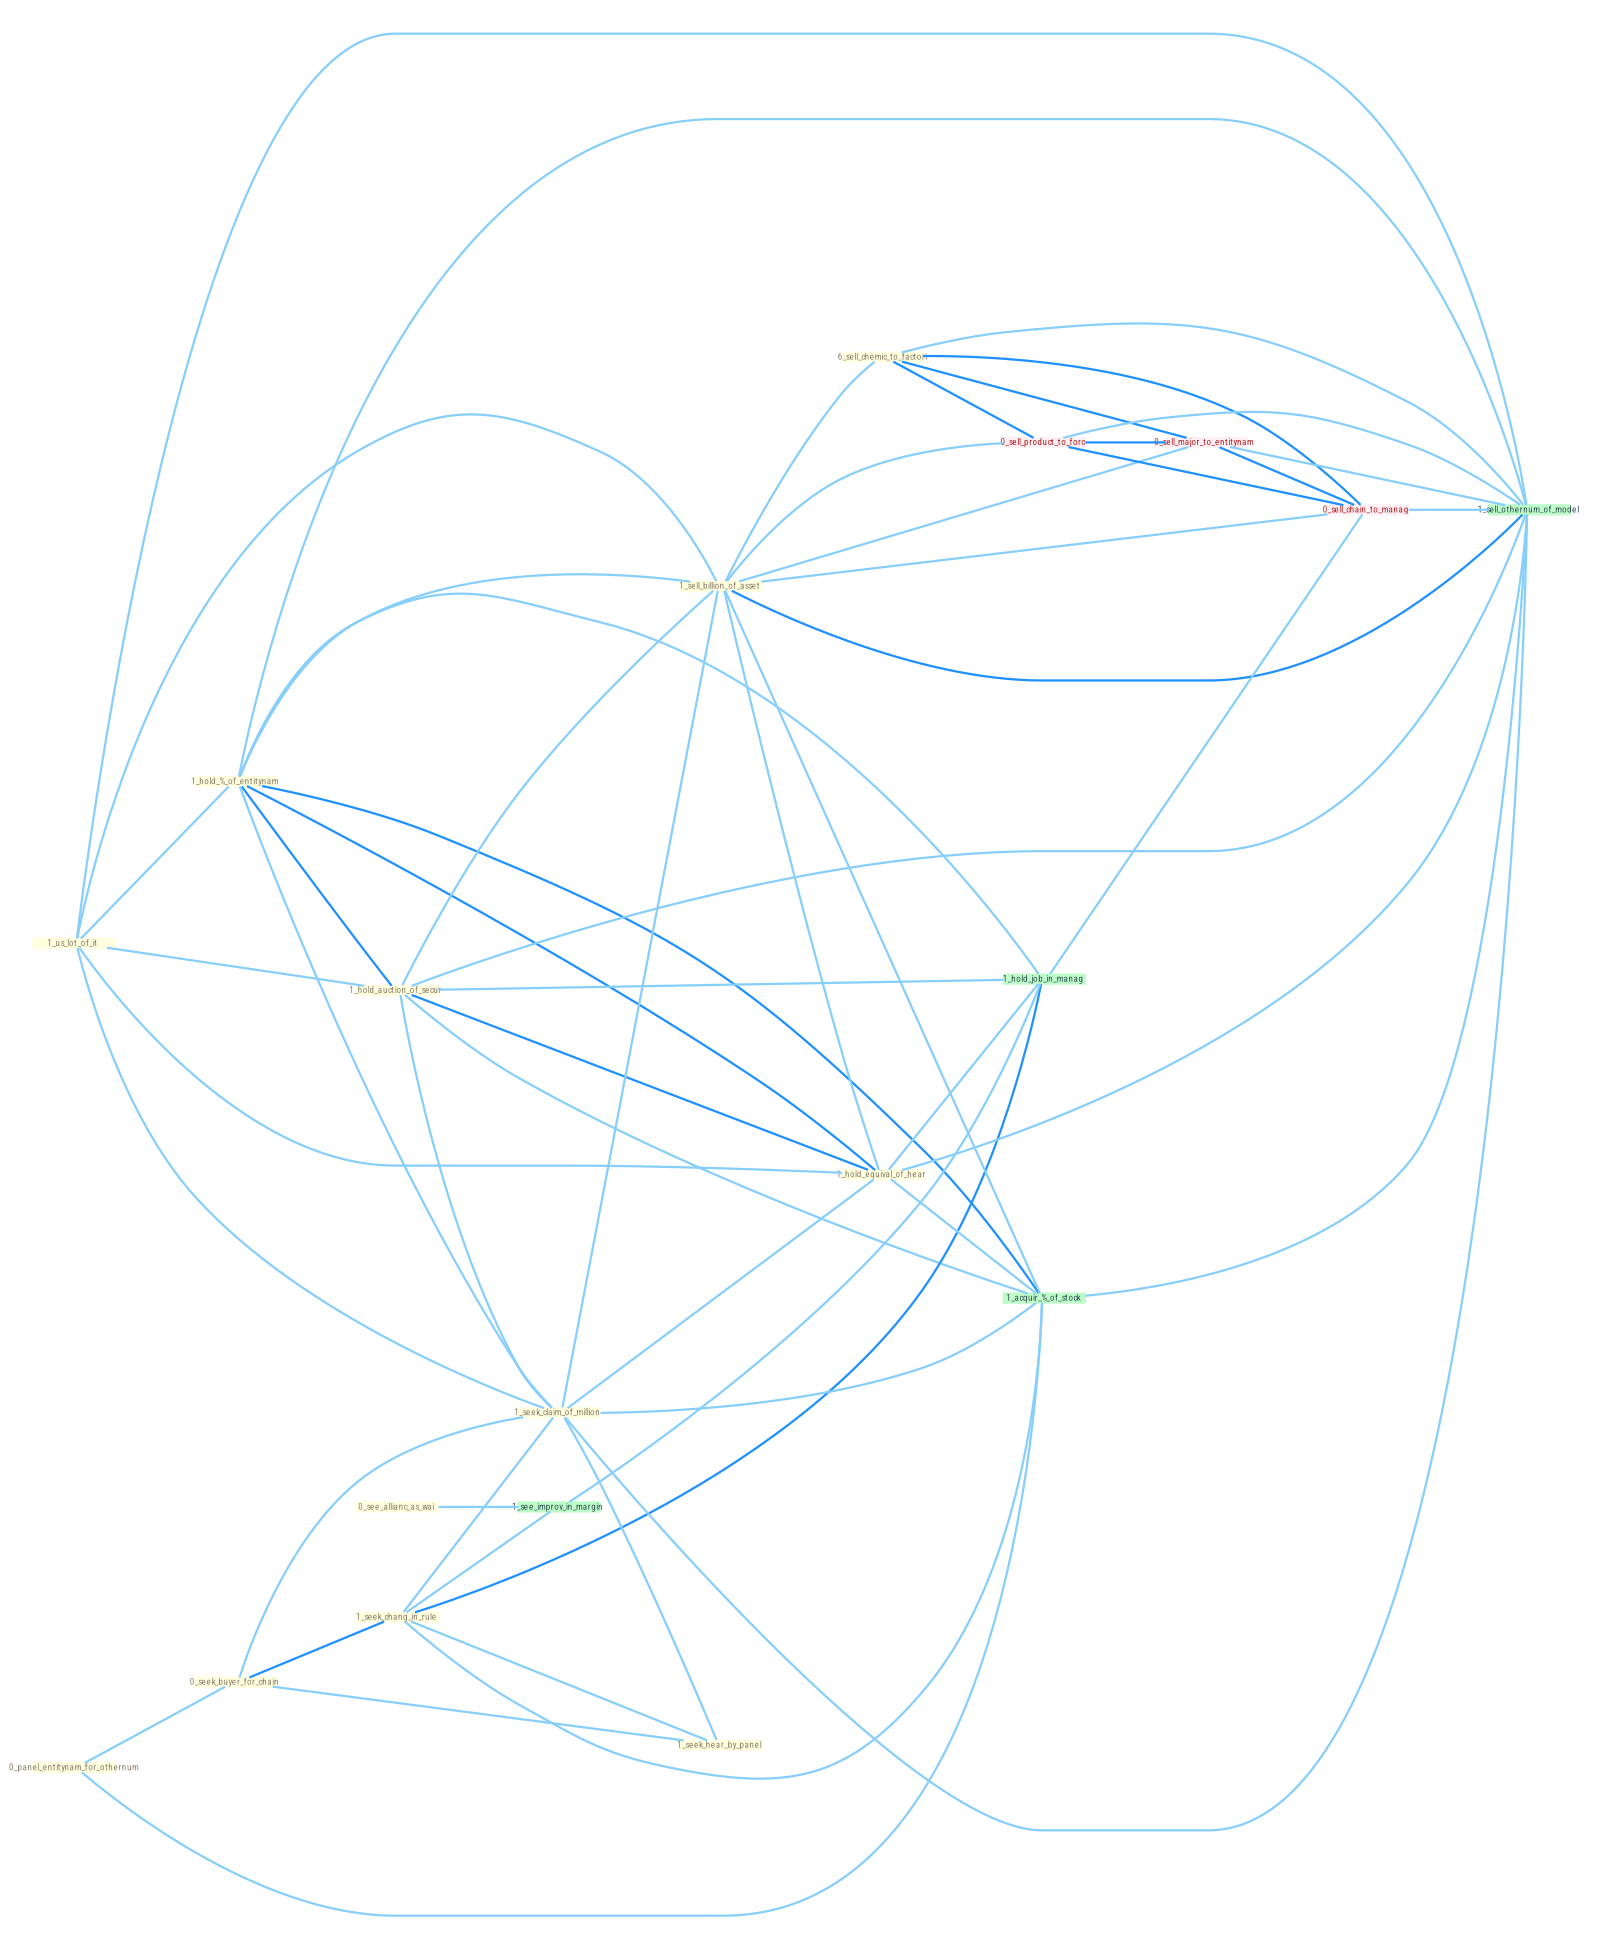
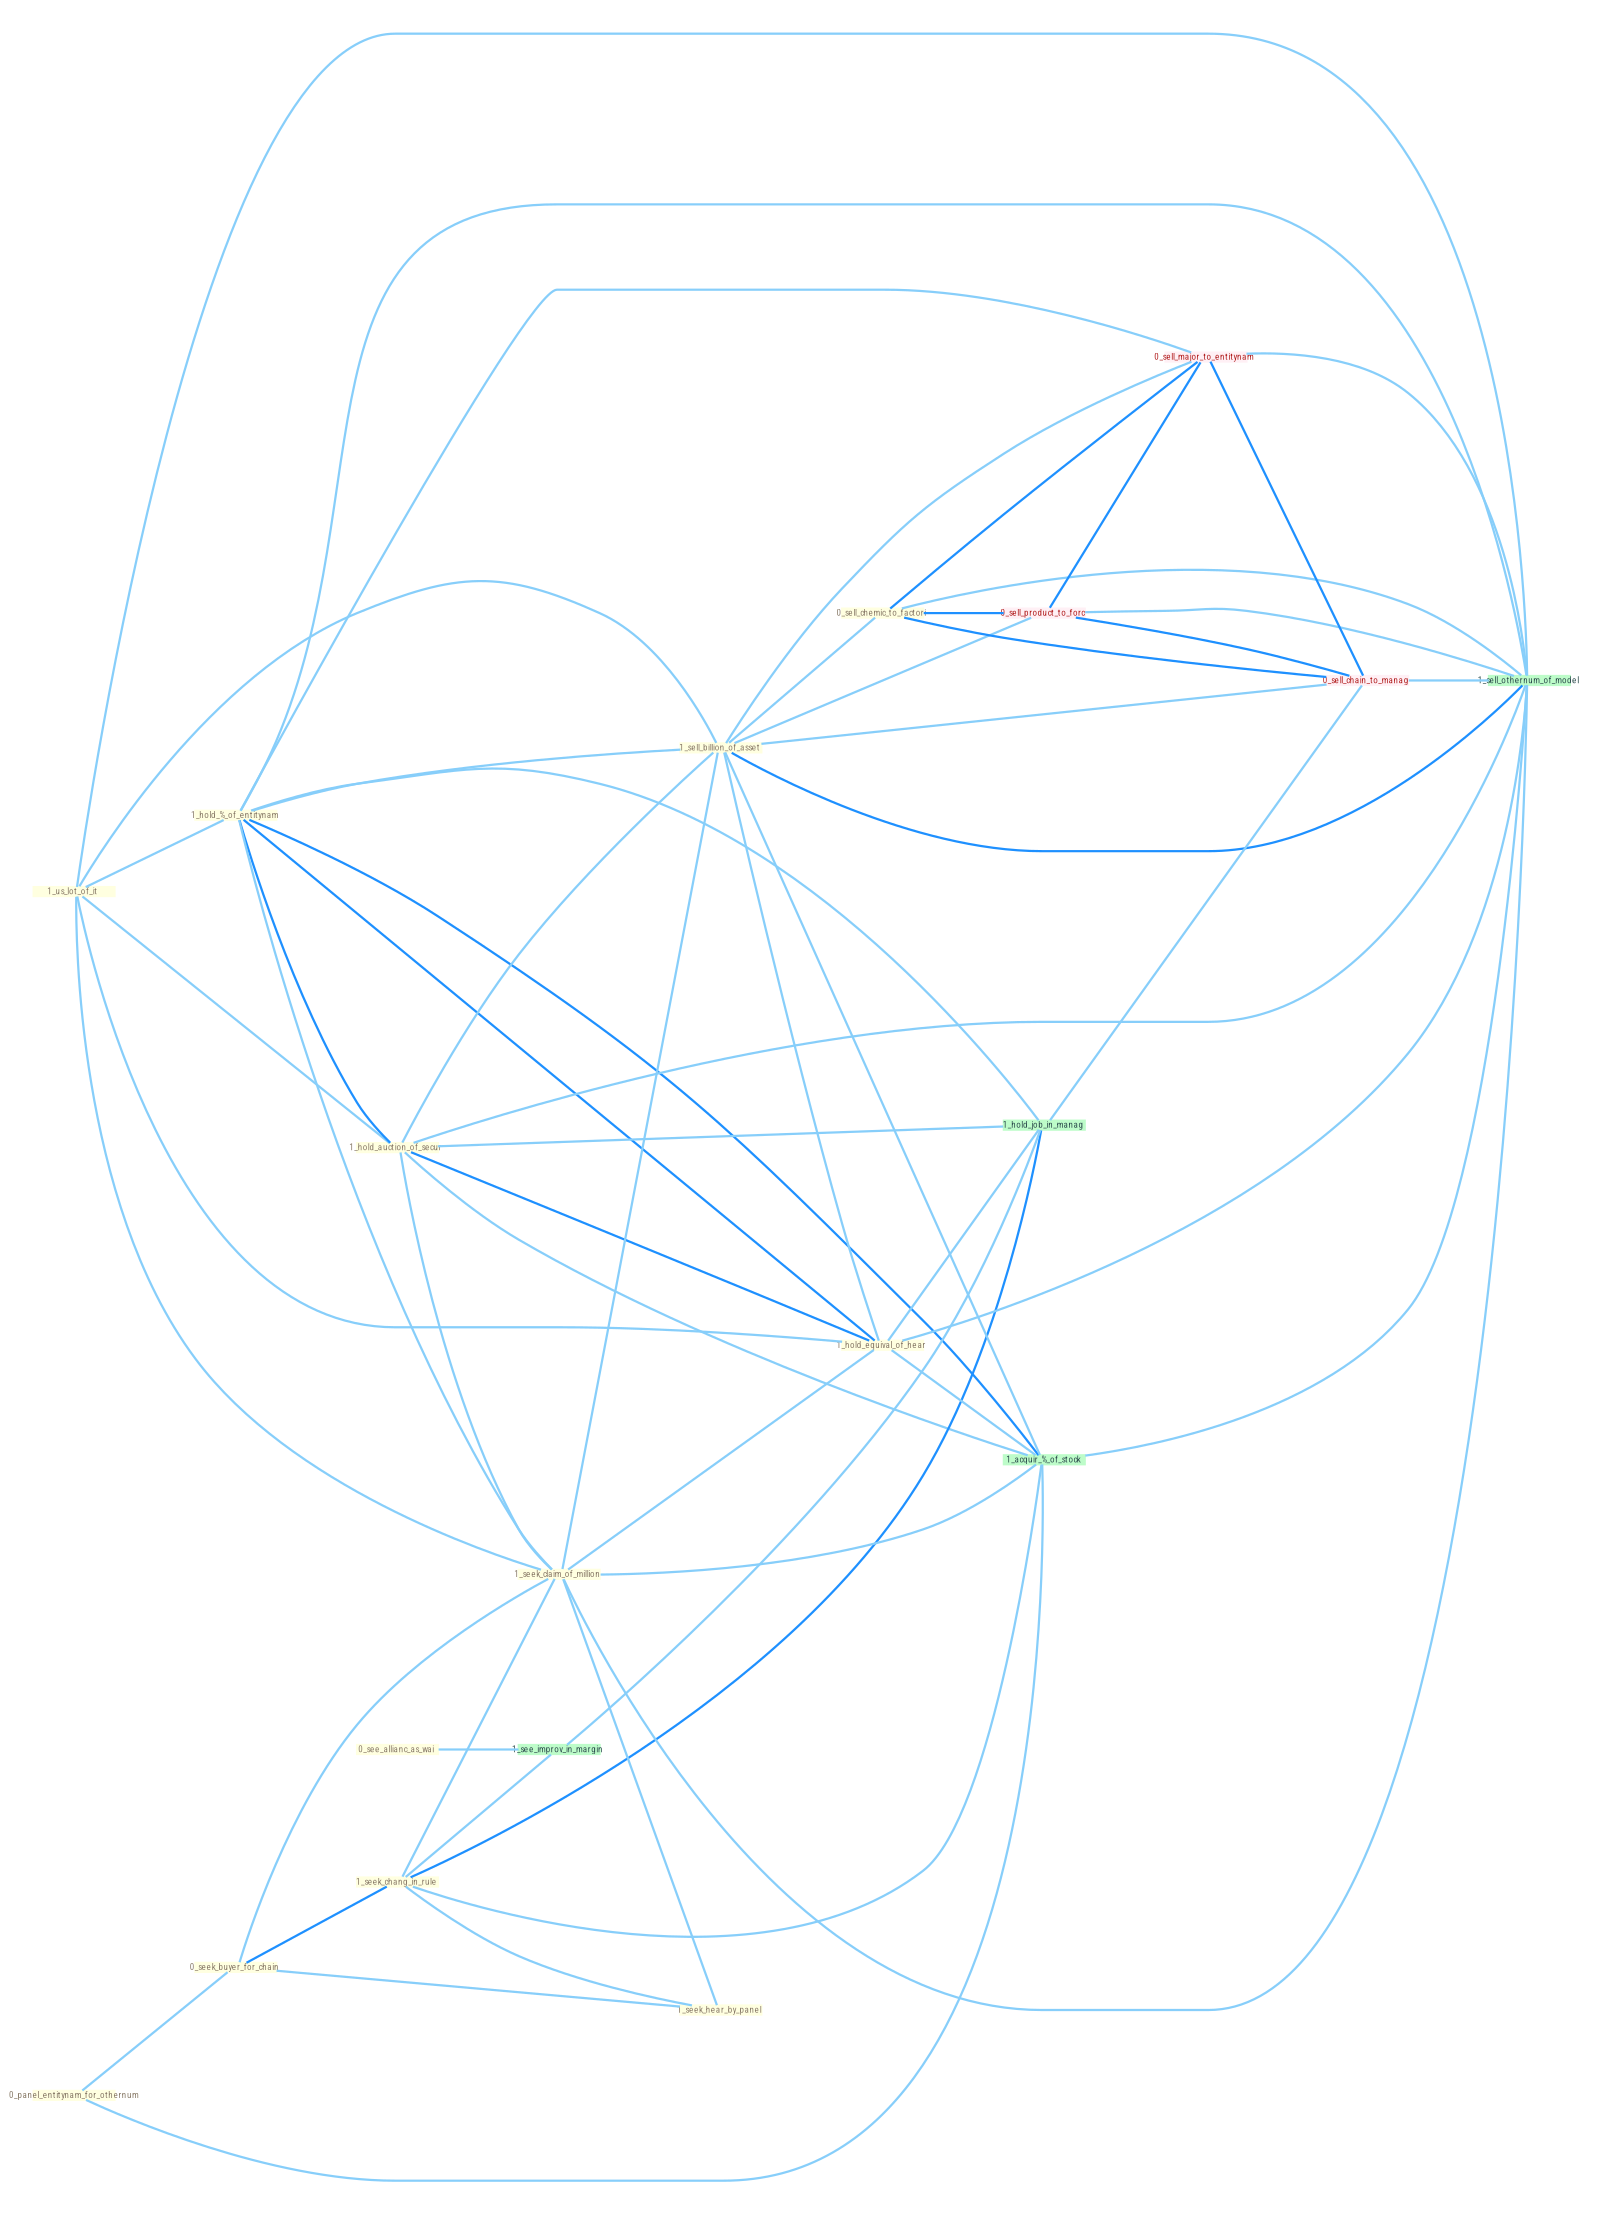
edge "0_sell_major_to_entitynam" -- "1_hold_%_of_entitynam": added
node "6_sell_chemic_to_factori": label "6_sell_chemic_to_factori" -> "0_sell_chemic_to_factori"
